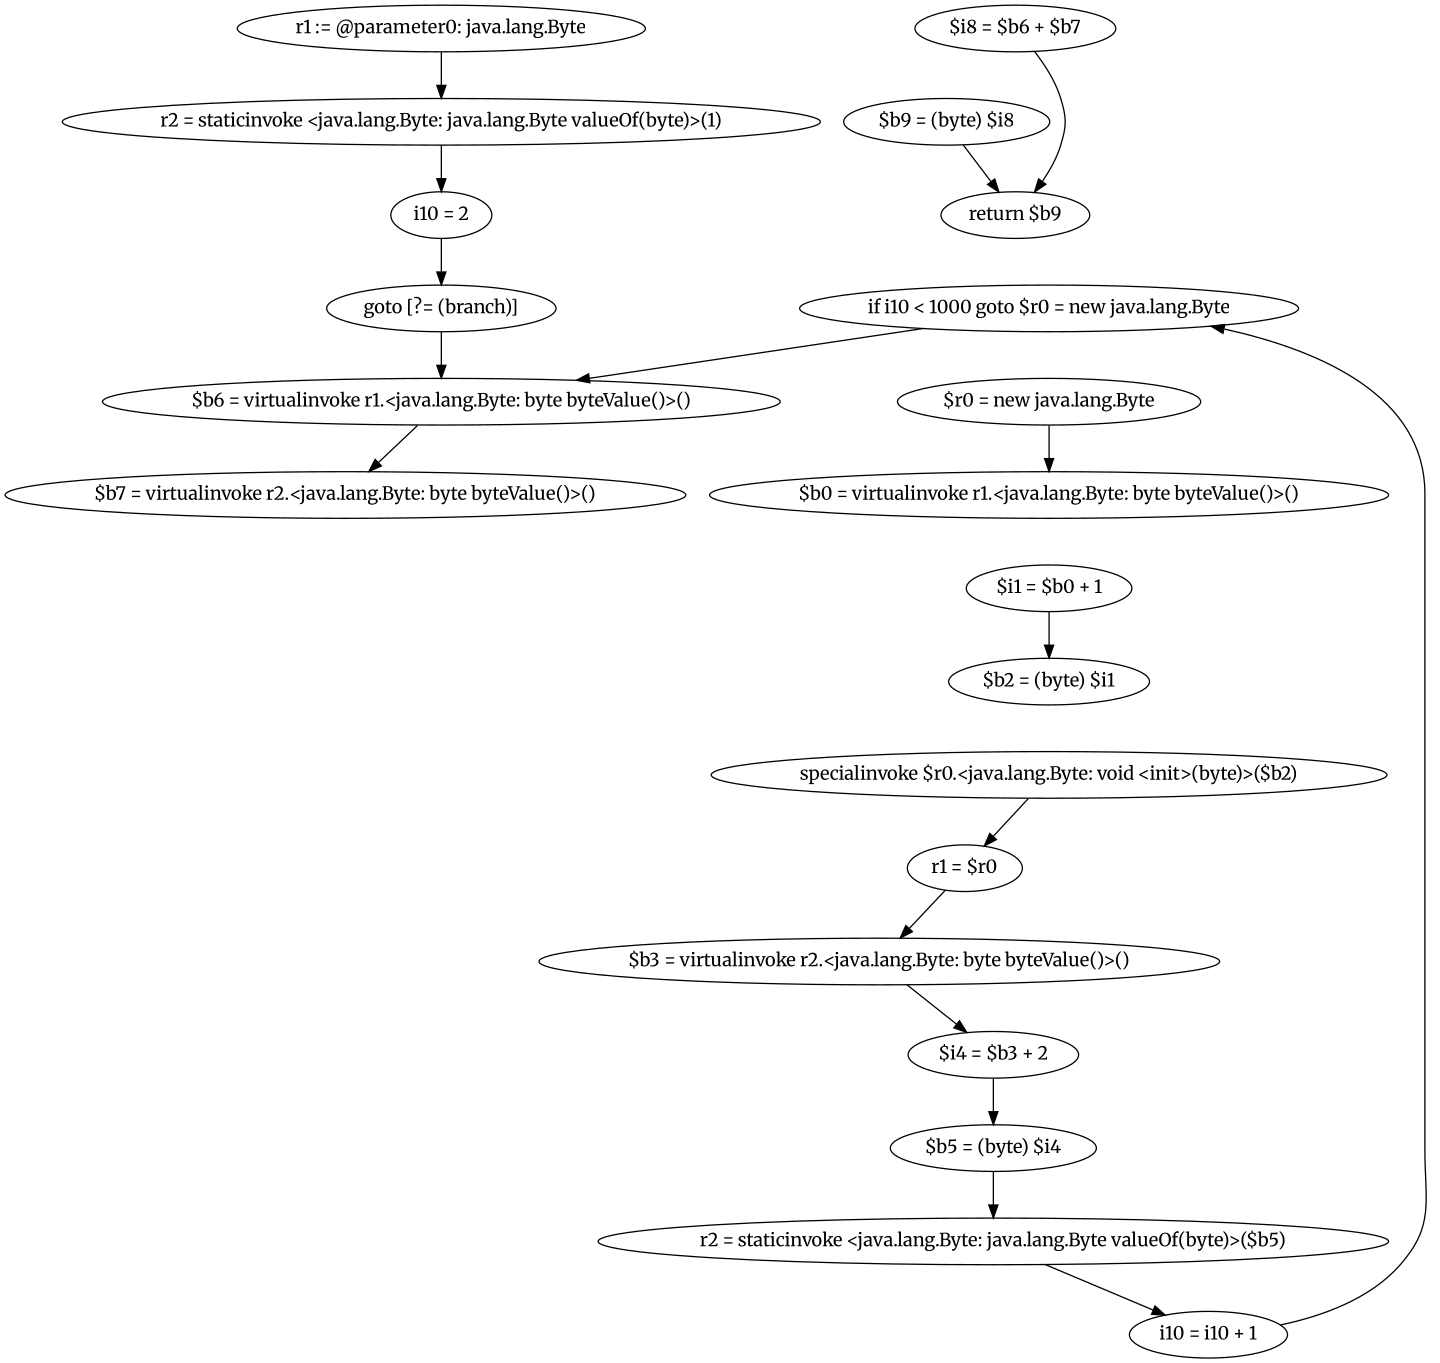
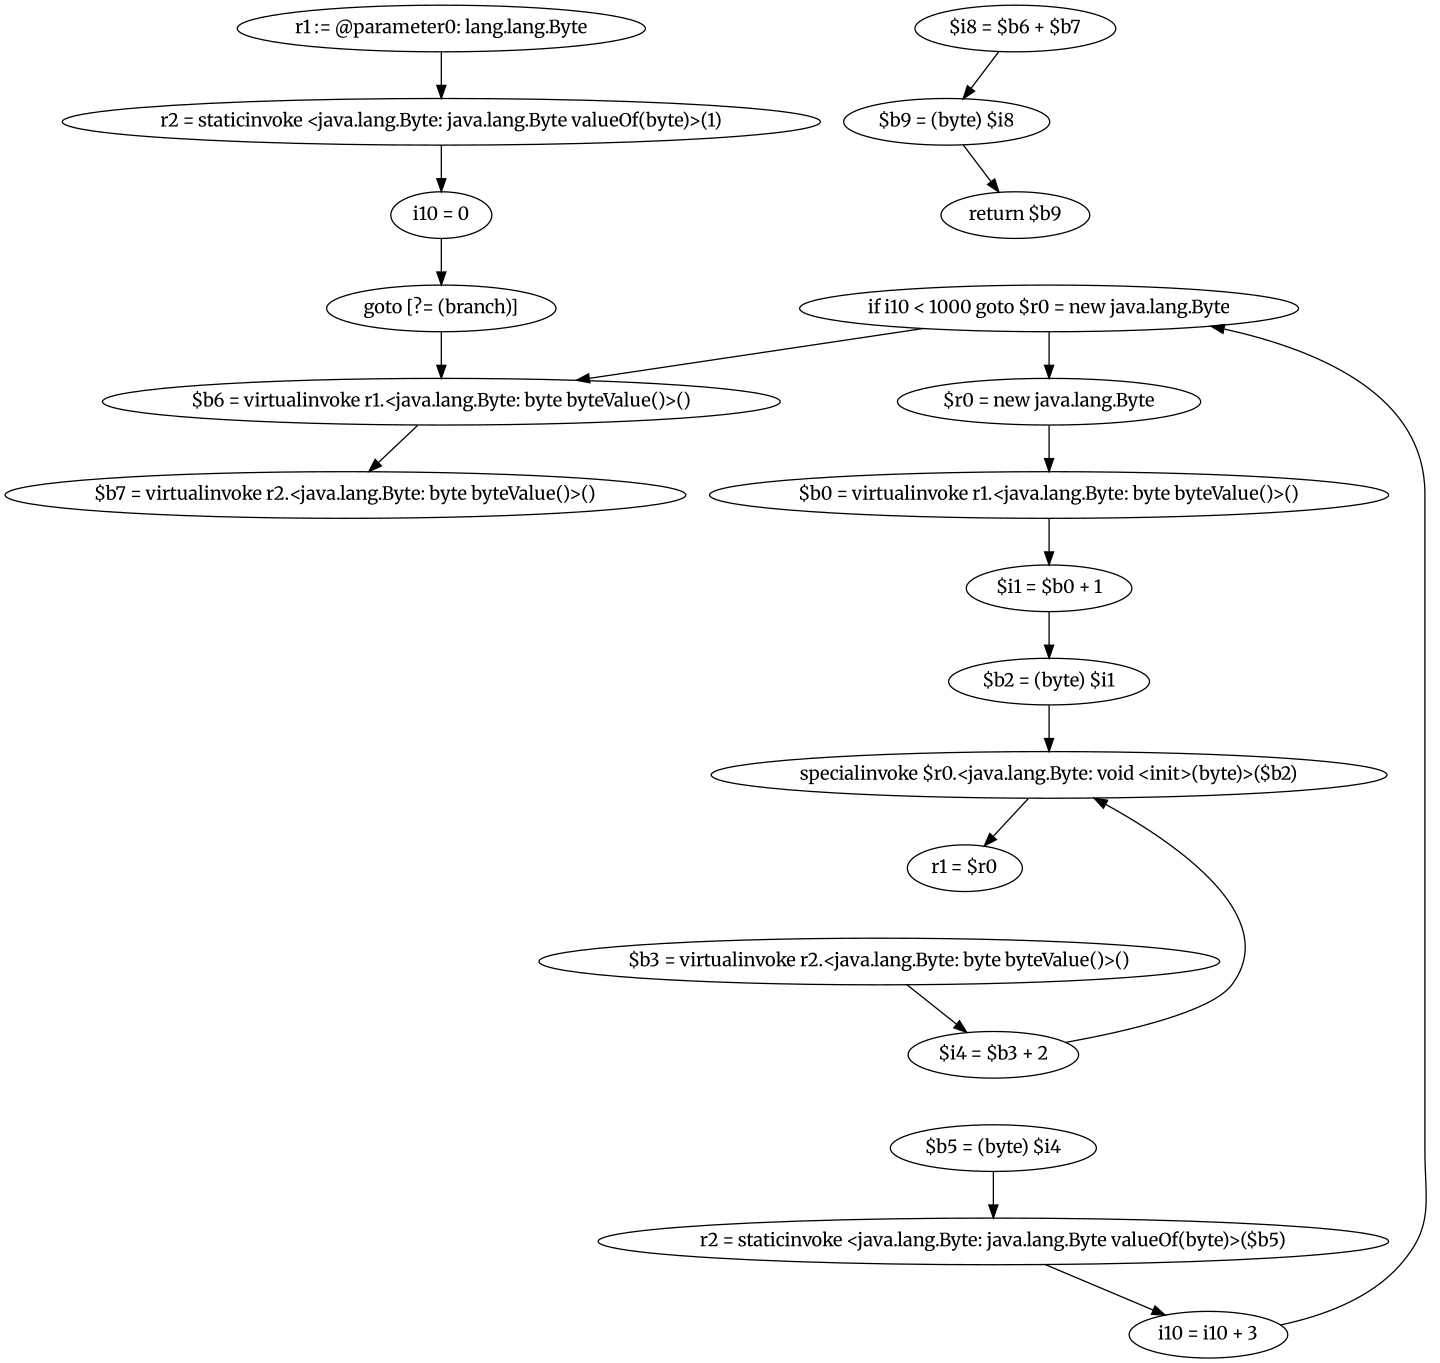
node "r1 := @parameter0: java.lang.Byte": label "r1 := @parameter0: java.lang.Byte" -> "r1 := @parameter0: lang.lang.Byte"
edge "$i8 = $b6 + $b7" -> "return $b9": now "$i8 = $b6 + $b7" -> "$b9 = (byte) $i8"
node "i10 = 2": label "i10 = 2" -> "i10 = 0"
edge "if i10 < 1000 goto $r0 = new java.lang.Byte" -> "$r0 = new java.lang.Byte": added
edge "$b0 = virtualinvoke r1.<java.lang.Byte: byte byteValue()>()" -> "$i1 = $b0 + 1": added
edge "$b2 = (byte) $i1" -> "specialinvoke $r0.<java.lang.Byte: void <init>(byte)>($b2)": added
edge "r1 = $r0" -> "$b3 = virtualinvoke r2.<java.lang.Byte: byte byteValue()>()": removed
edge "$i4 = $b3 + 2" -> "$b5 = (byte) $i4": now "$i4 = $b3 + 2" -> "specialinvoke $r0.<java.lang.Byte: void <init>(byte)>($b2)"
node "i10 = i10 + 1": label "i10 = i10 + 1" -> "i10 = i10 + 3"
